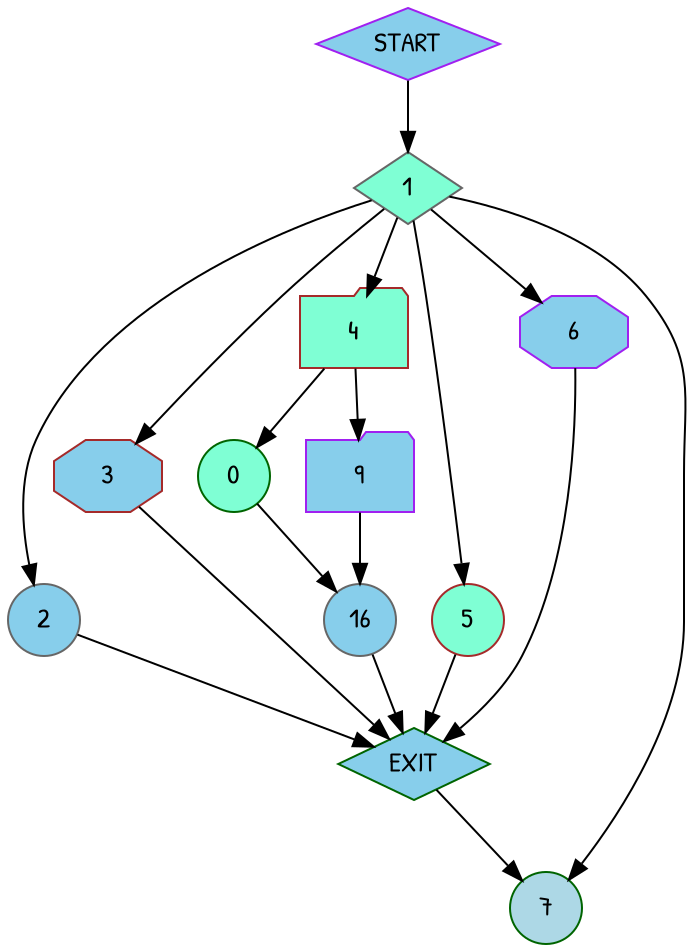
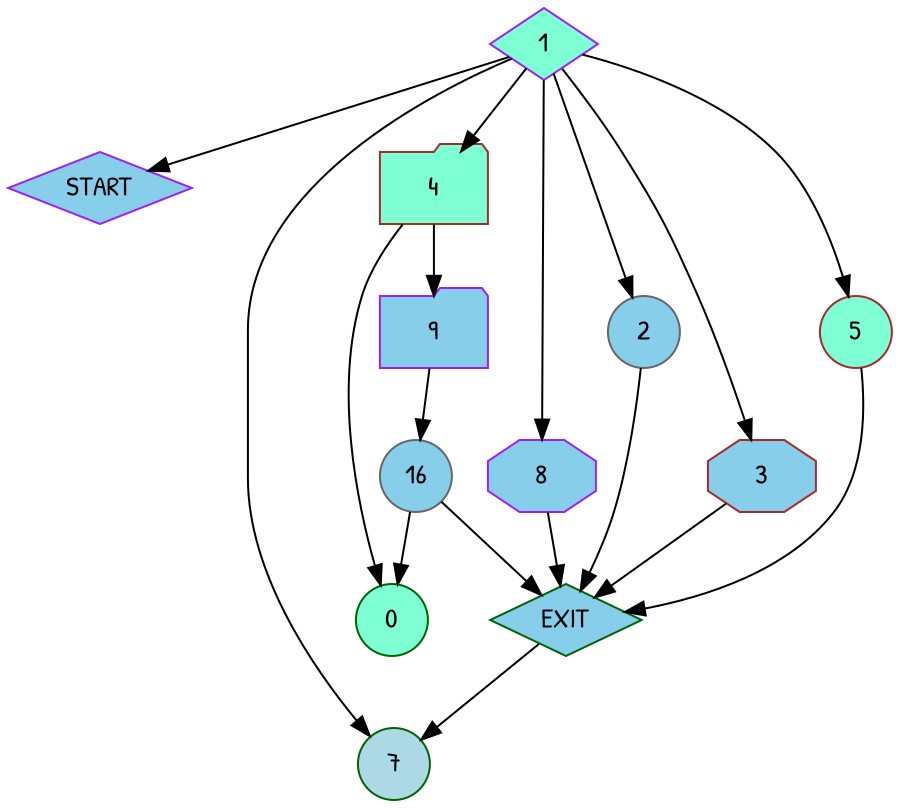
edge "START" -> "1": reversed
node "1": color gray40 -> purple
node "6": label "6" -> "8"
edge "0" -> "16": reversed
